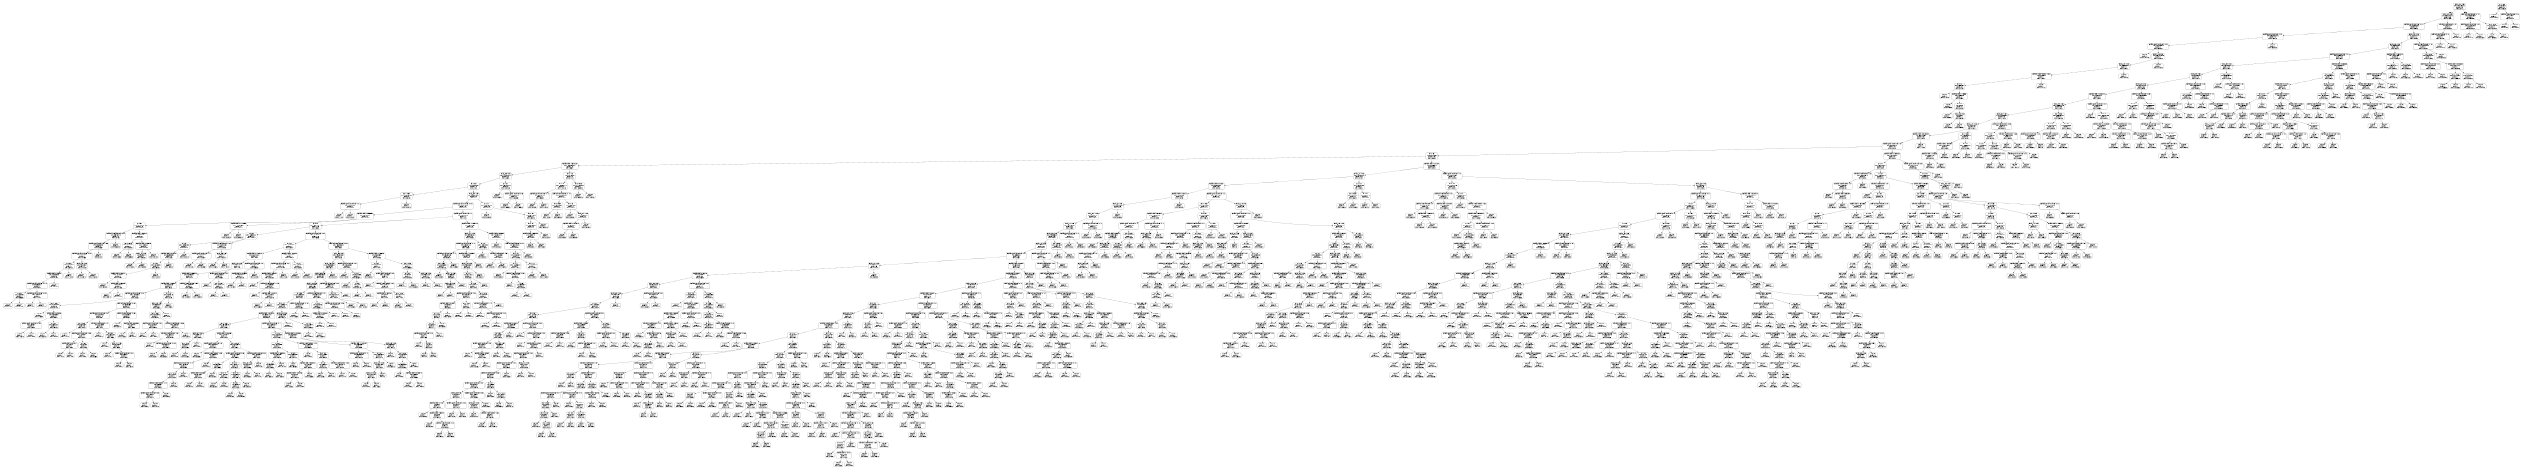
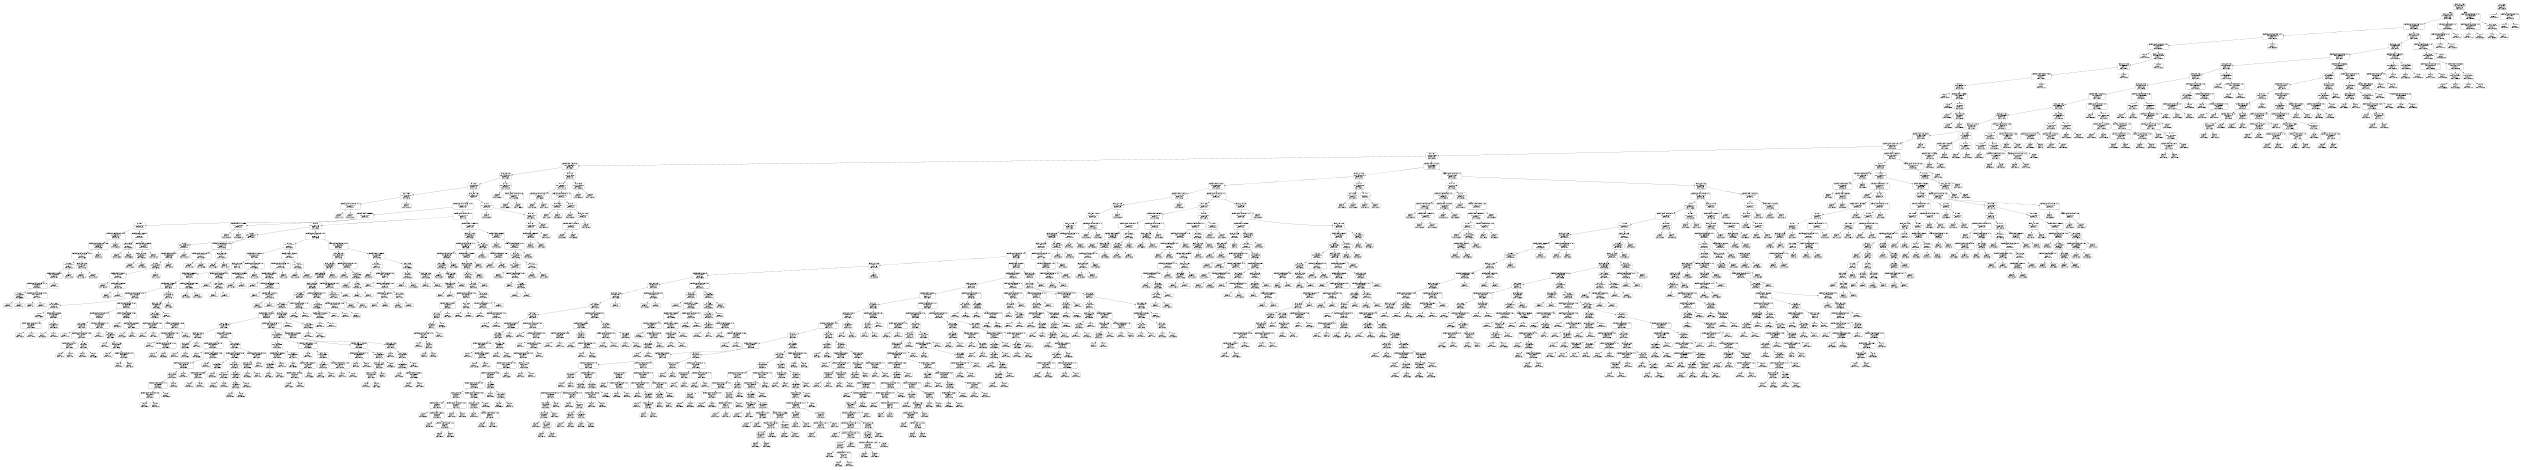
node "mse = 0.0 value = 1 value = 193631.0": label "mse = 0.0 value = 1 value = 193631.0" -> "mse = 0.0 samples = 1 value = 193631.0"
node "mse = 0.0 samples = 1 value = -1511.0": removed
